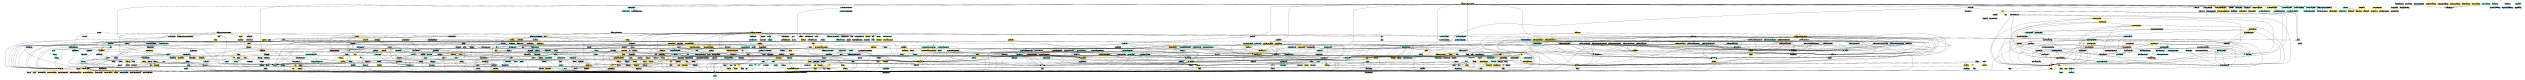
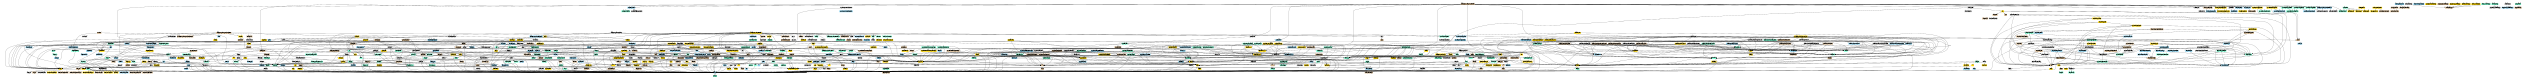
node "qtbase-fonts-ttf-dejavu": fillcolor gold -> lightgrey
node "core-apps": fillcolor aquamarine -> gold
